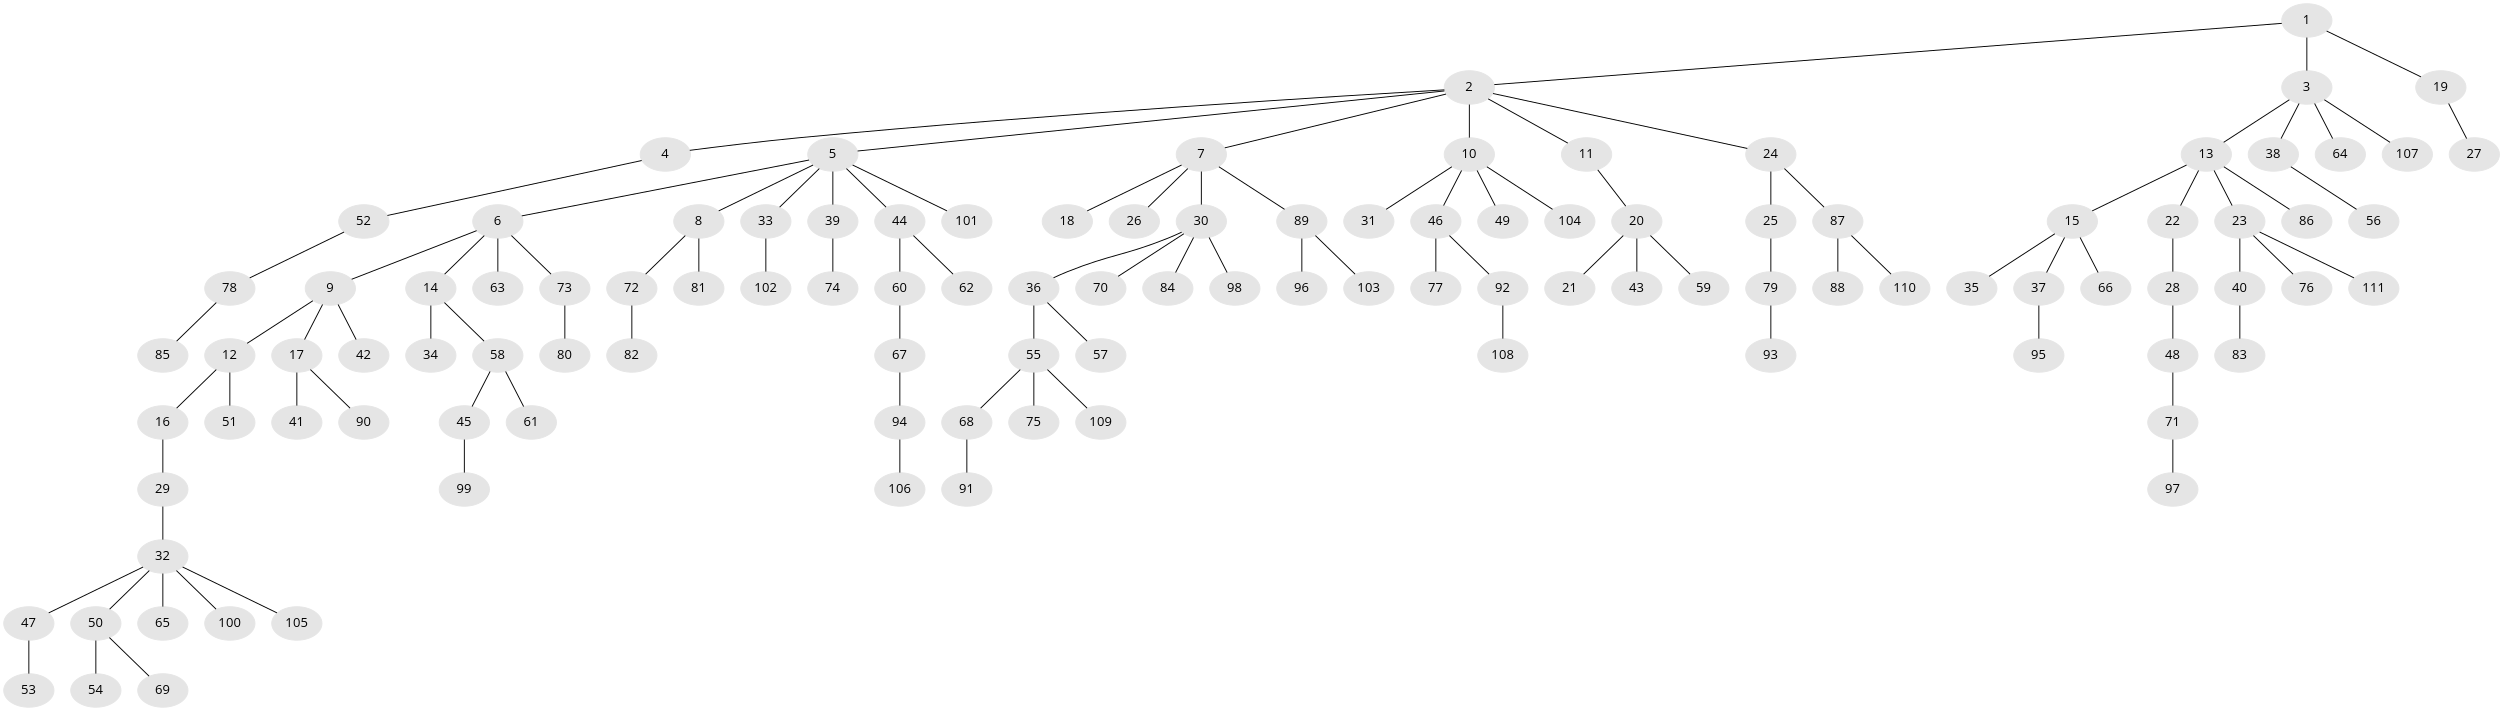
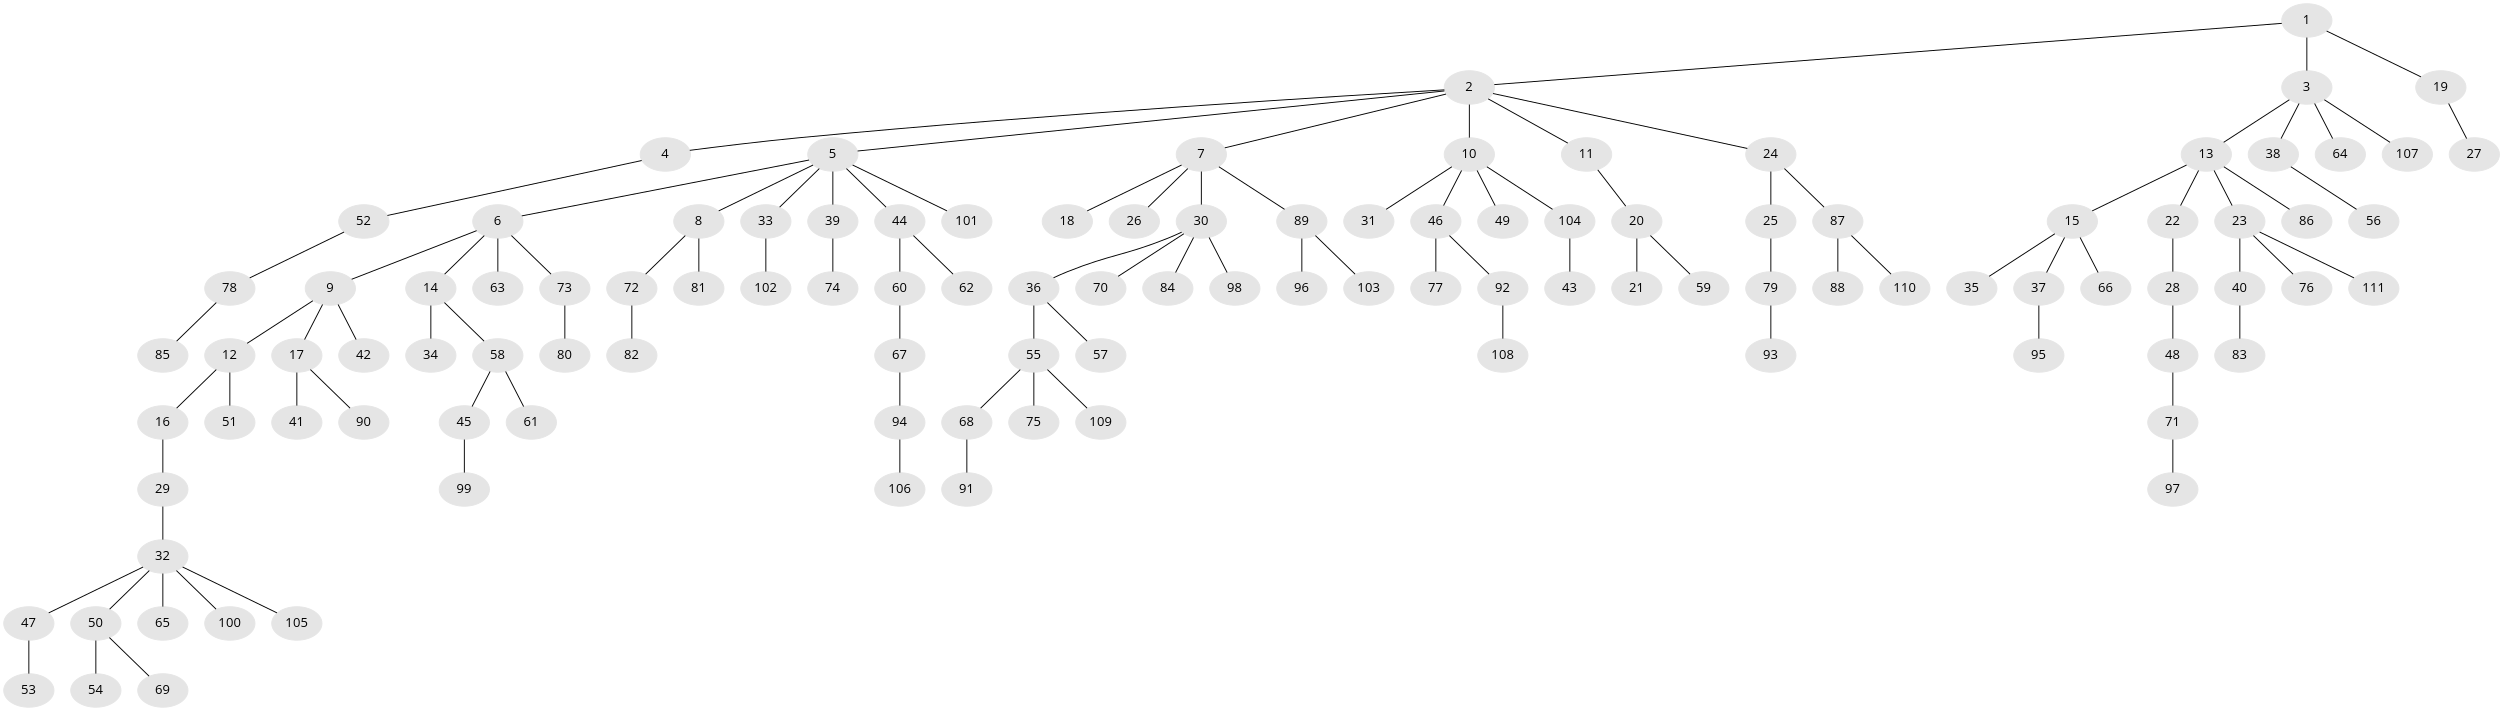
edge "20" -- "43": now "104" -- "43"
